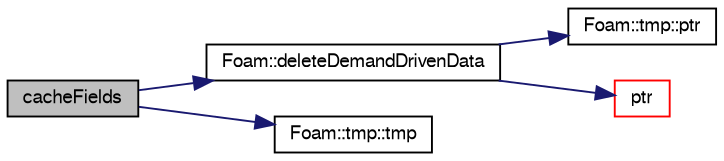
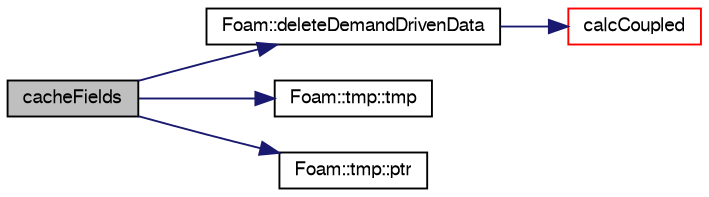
edge "Foam::deleteDemandDrivenData" -> "Foam::tmp::ptr": now "cacheFields" -> "Foam::tmp::ptr"
node "ptr": label "ptr" -> "calcCoupled"
